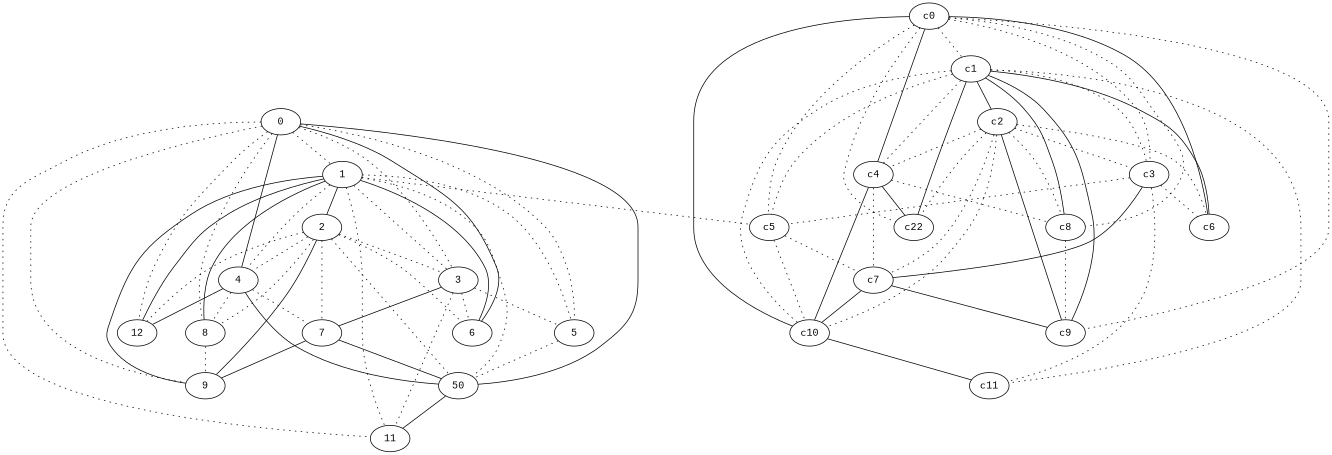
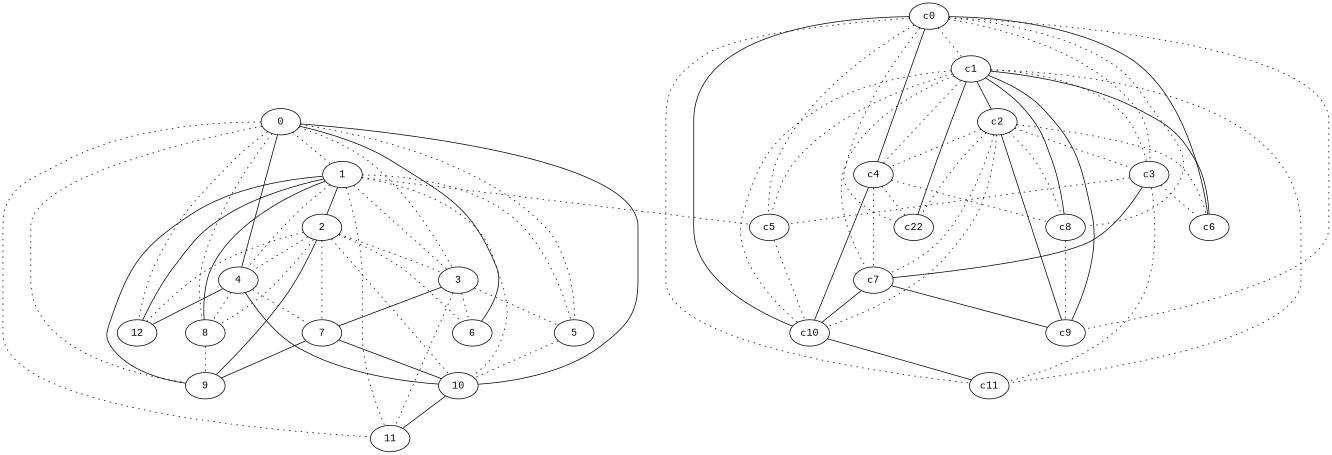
edge "c4" -- "c22": style solid -> dotted
edge "c0" -- "c11": added
edge "1" -- "6": removed
edge "c5" -- "c7": now "c1" -- "c7"
node "50": label "50" -> "10"
